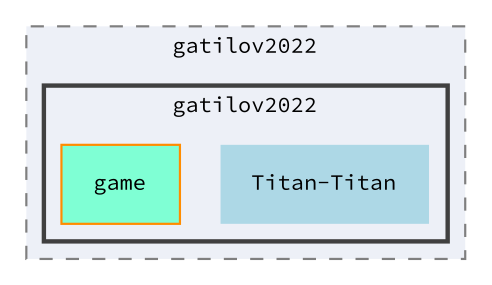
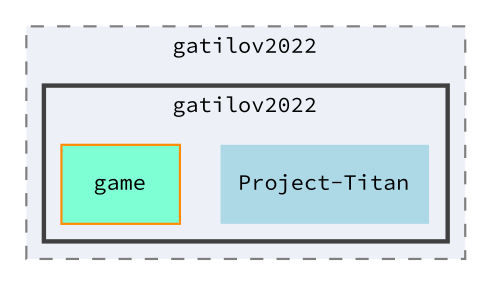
node "Titan-Titan": label "Titan-Titan" -> "Project-Titan"
